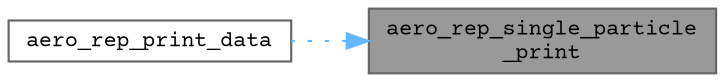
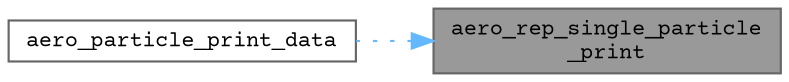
node "aero_rep_print_data": label "aero_rep_print_data" -> "aero_particle_print_data"
